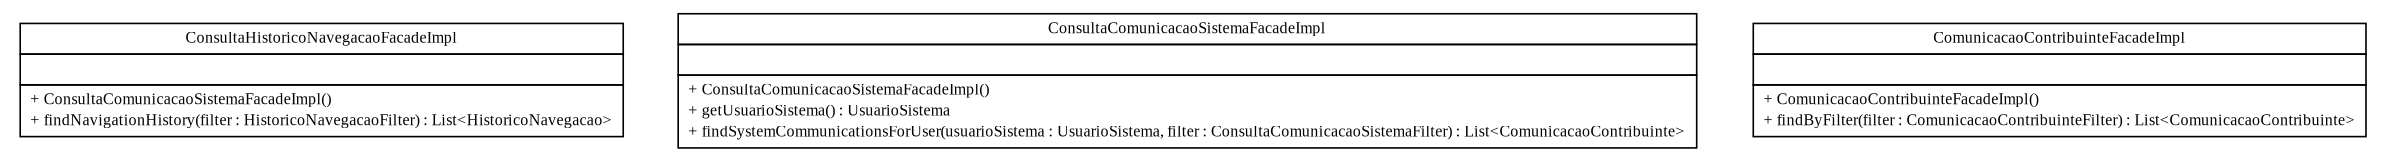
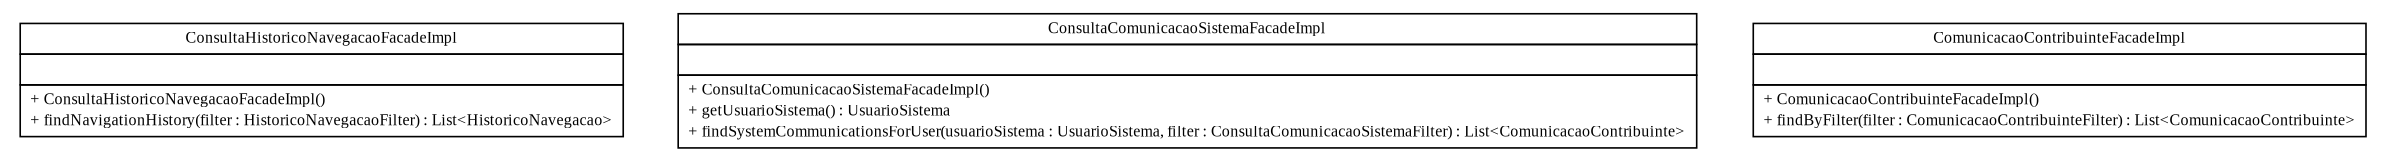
node "ConsultaHistoricoNavegacaoFacadeImpl": text "+ ConsultaComunicacaoSistemaFacadeImpl()" -> "+ ConsultaHistoricoNavegacaoFacadeImpl()"
